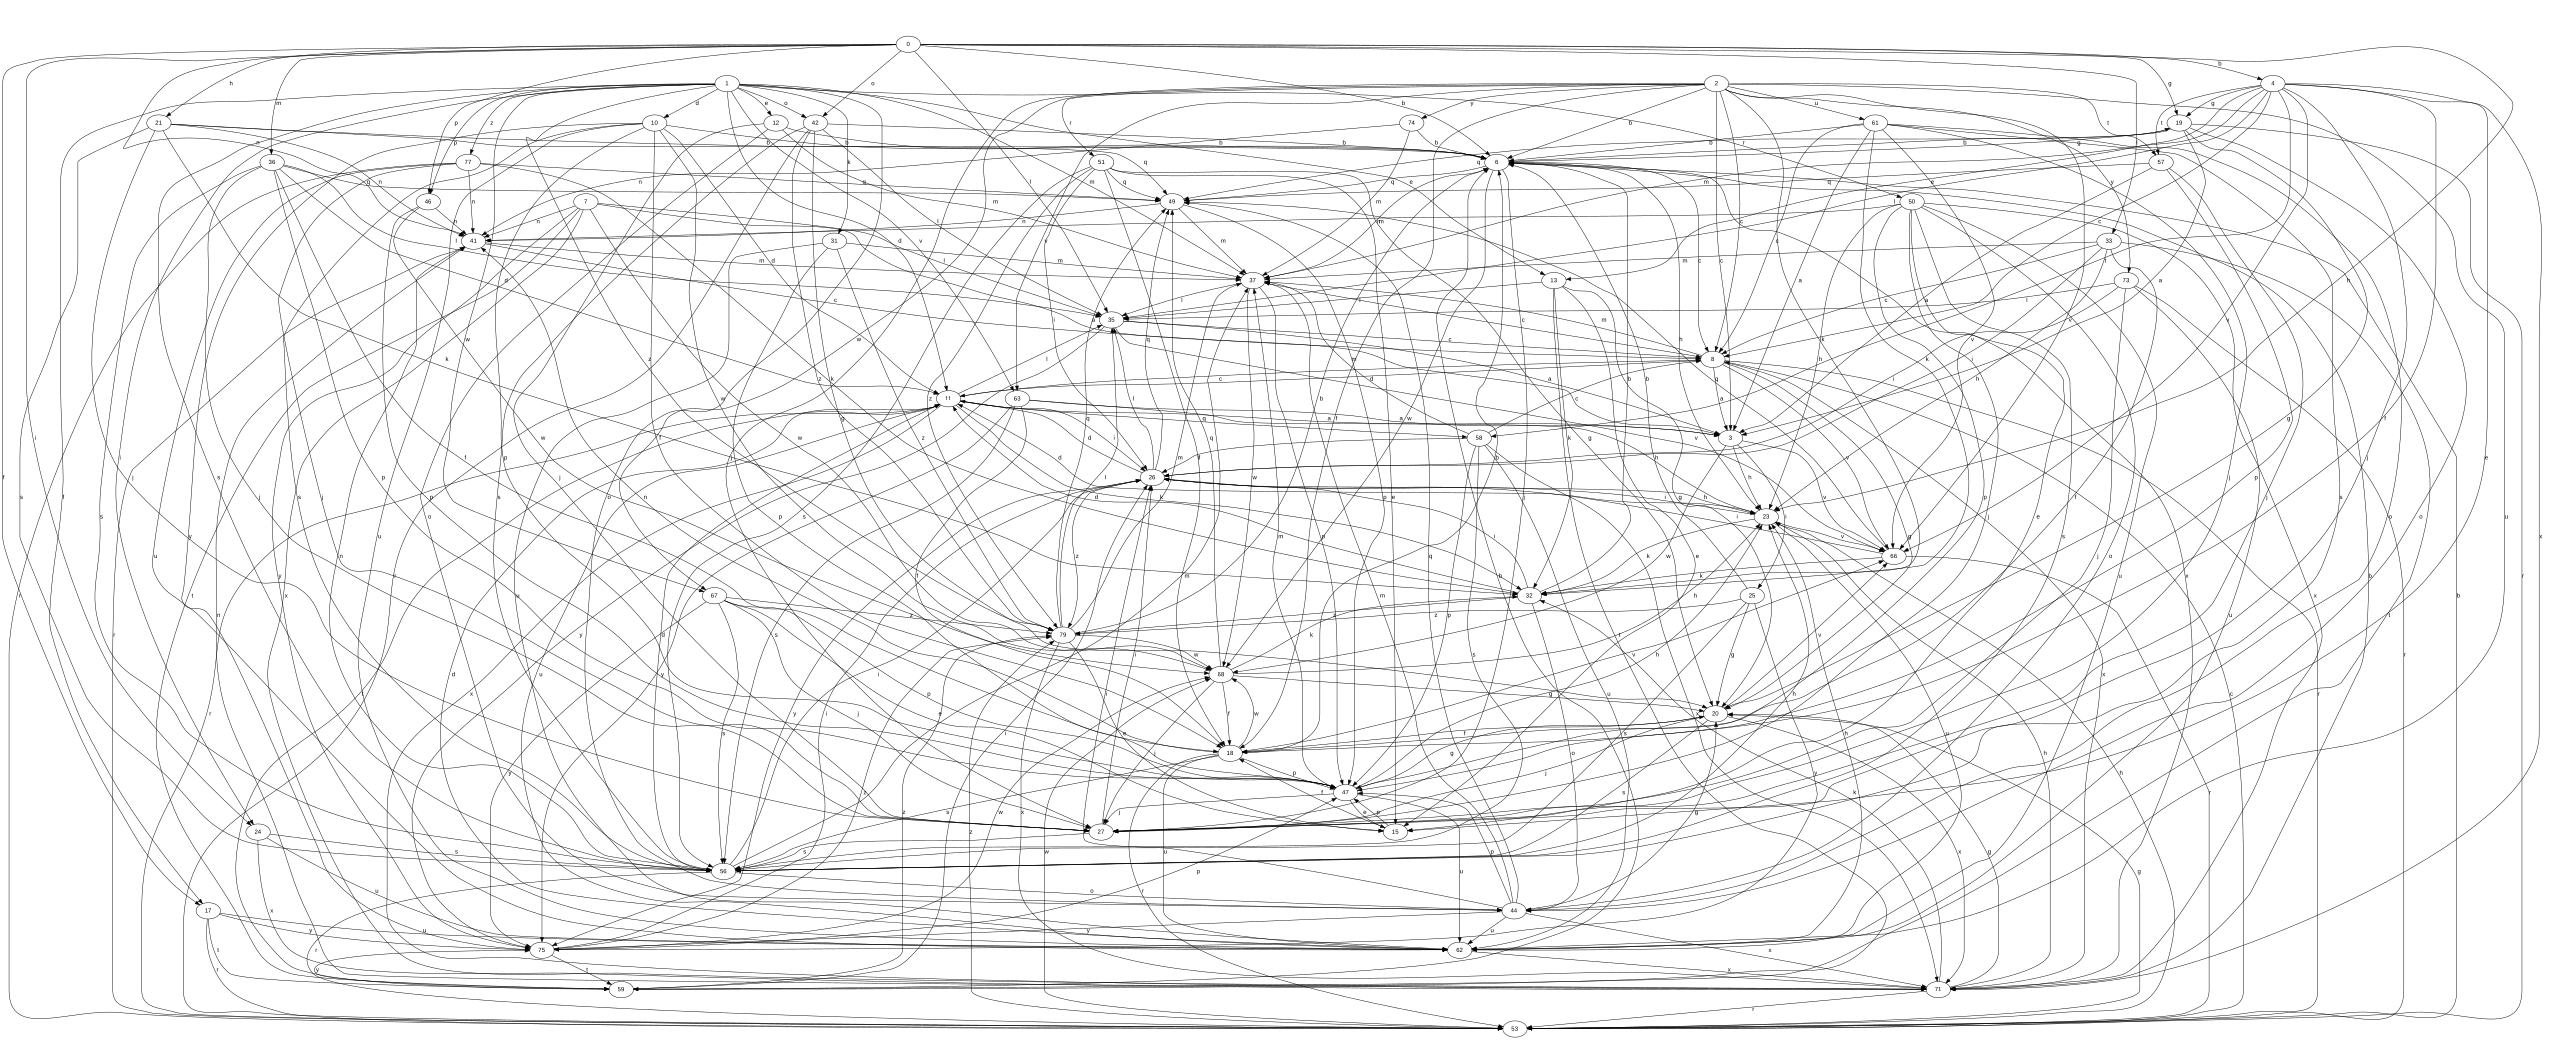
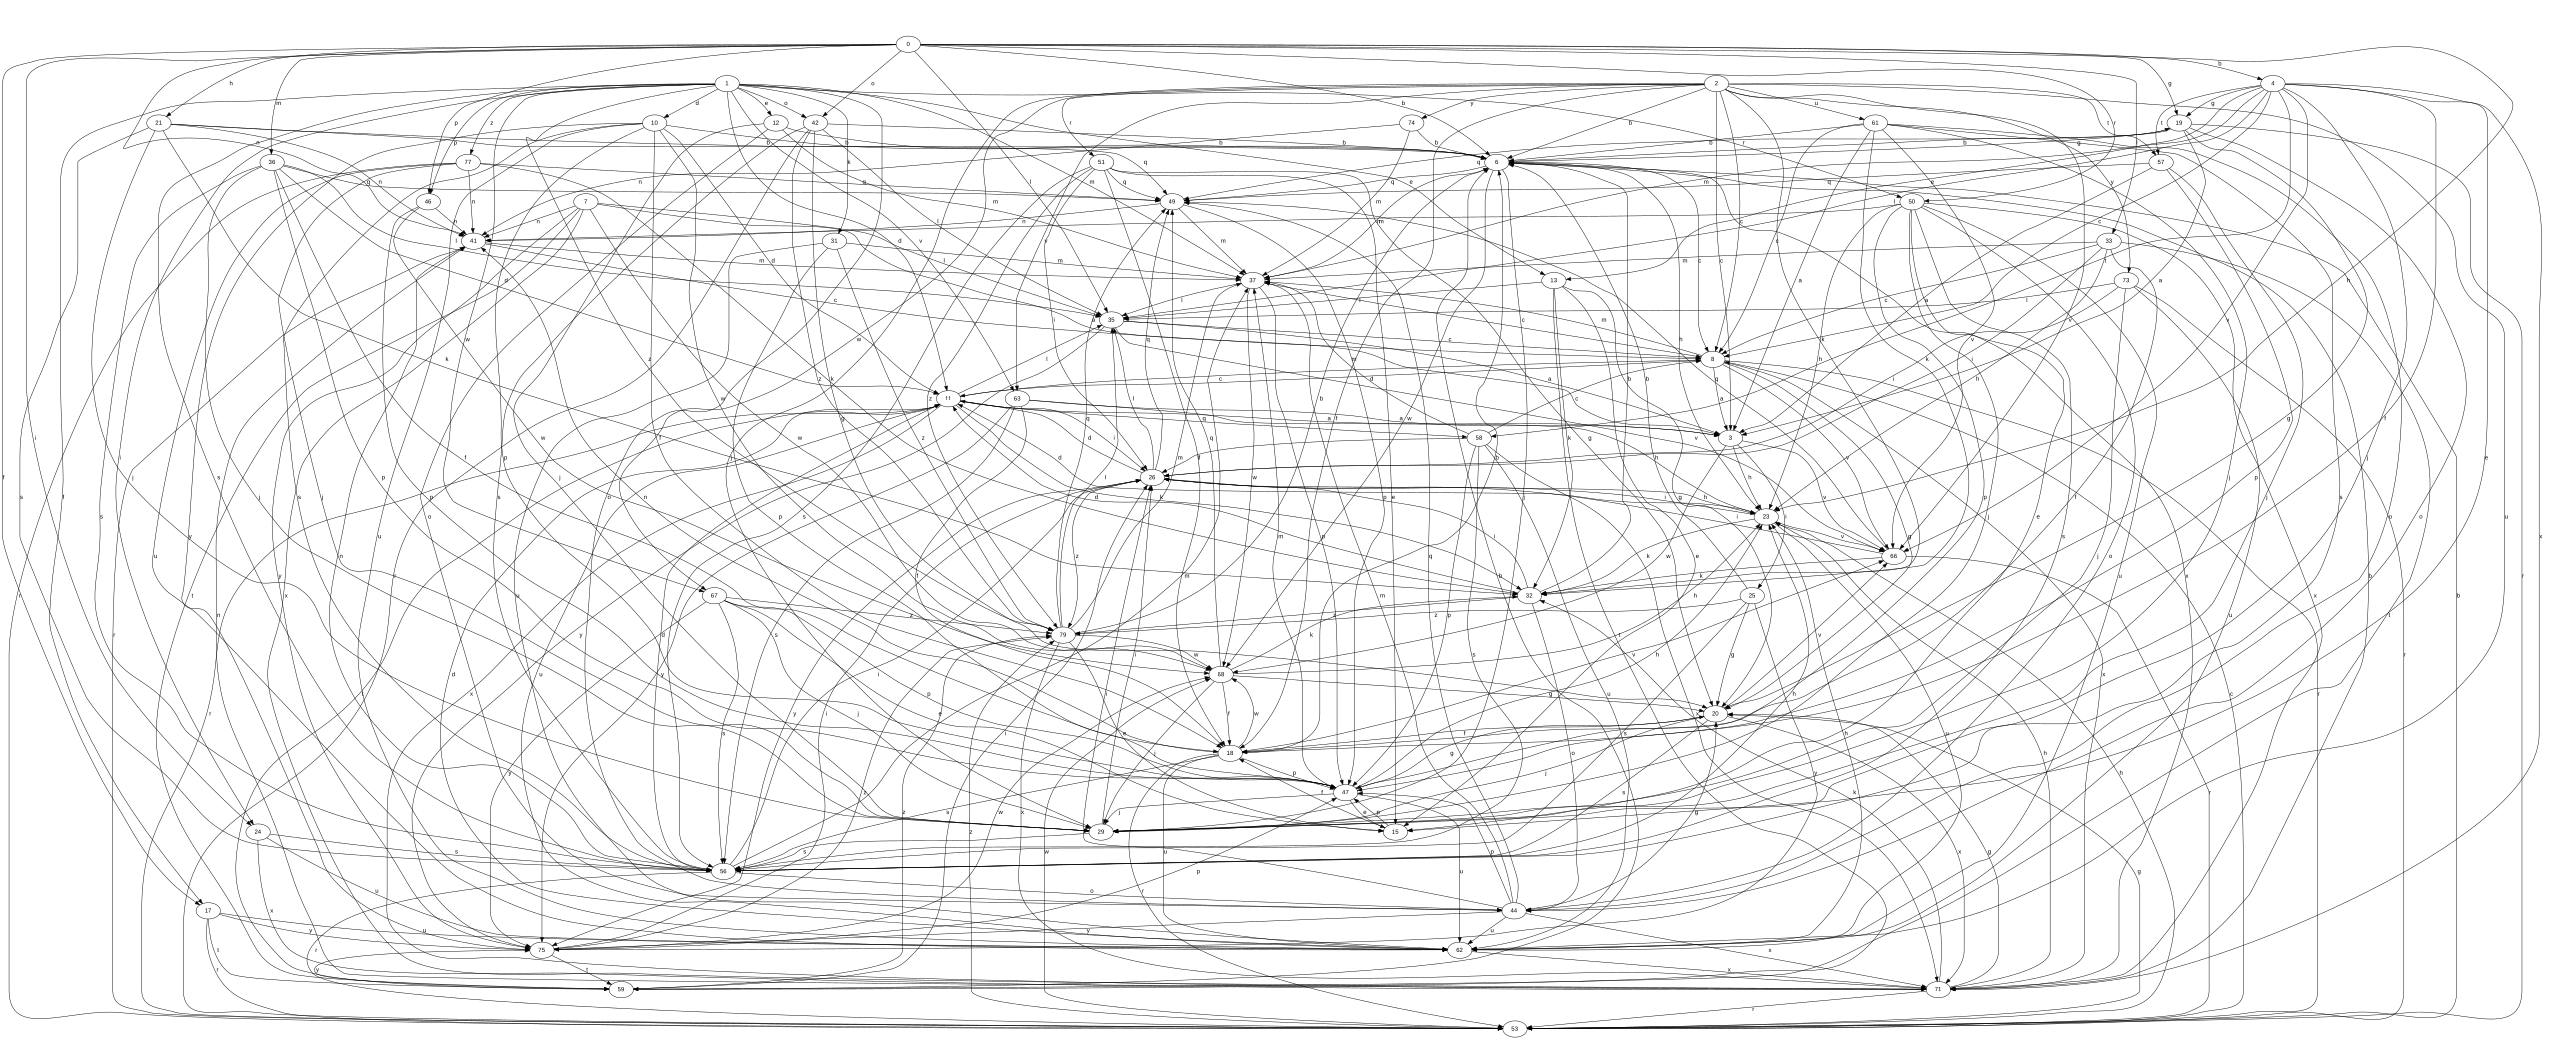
edge "0" -> "50": added, label "r"
node "27": label "27" -> "29"
